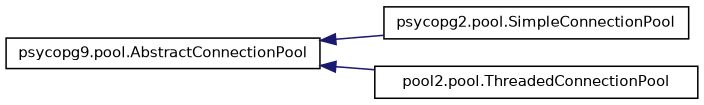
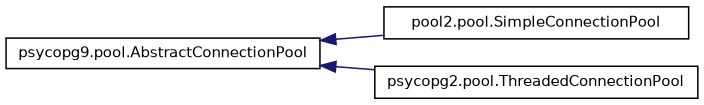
node "psycopg2.pool.SimpleConnectionPool": label "psycopg2.pool.SimpleConnectionPool" -> "pool2.pool.SimpleConnectionPool"
node "pool2.pool.ThreadedConnectionPool": label "pool2.pool.ThreadedConnectionPool" -> "psycopg2.pool.ThreadedConnectionPool"
